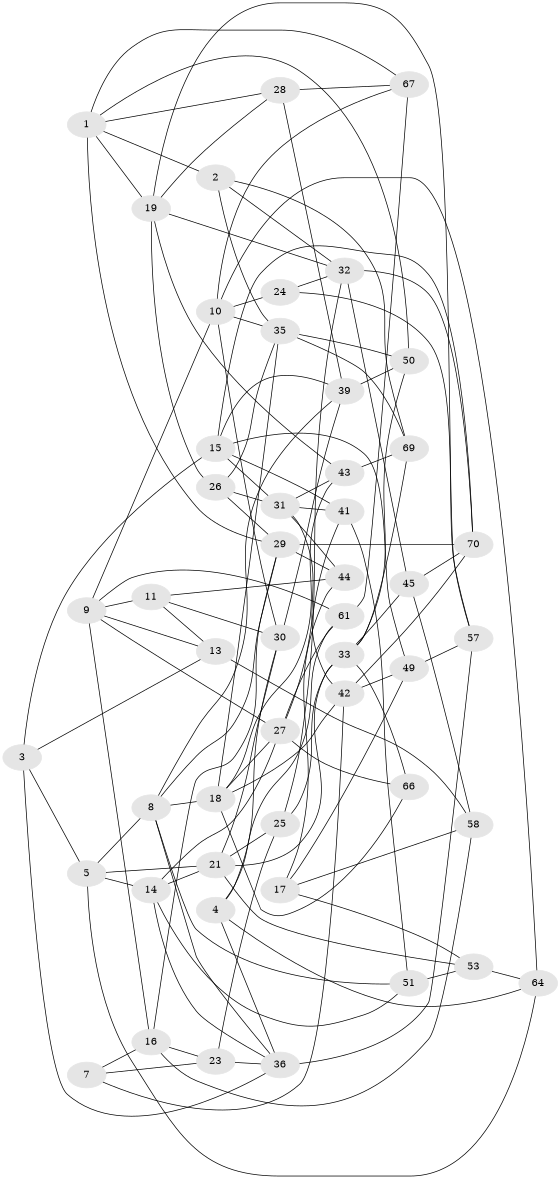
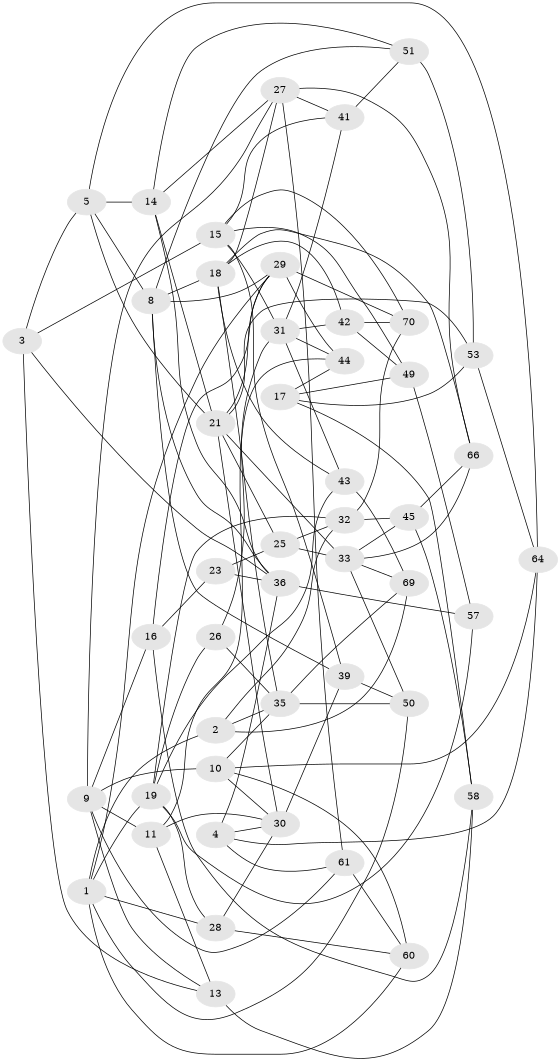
node "67": label "67" -> "60"
edge "28" -- "39": now "28" -- "30"
node "24": removed
edge "26" -- "29": now "21" -- "29"
edge "70" -- "45": now "66" -- "45"
node "7": removed
